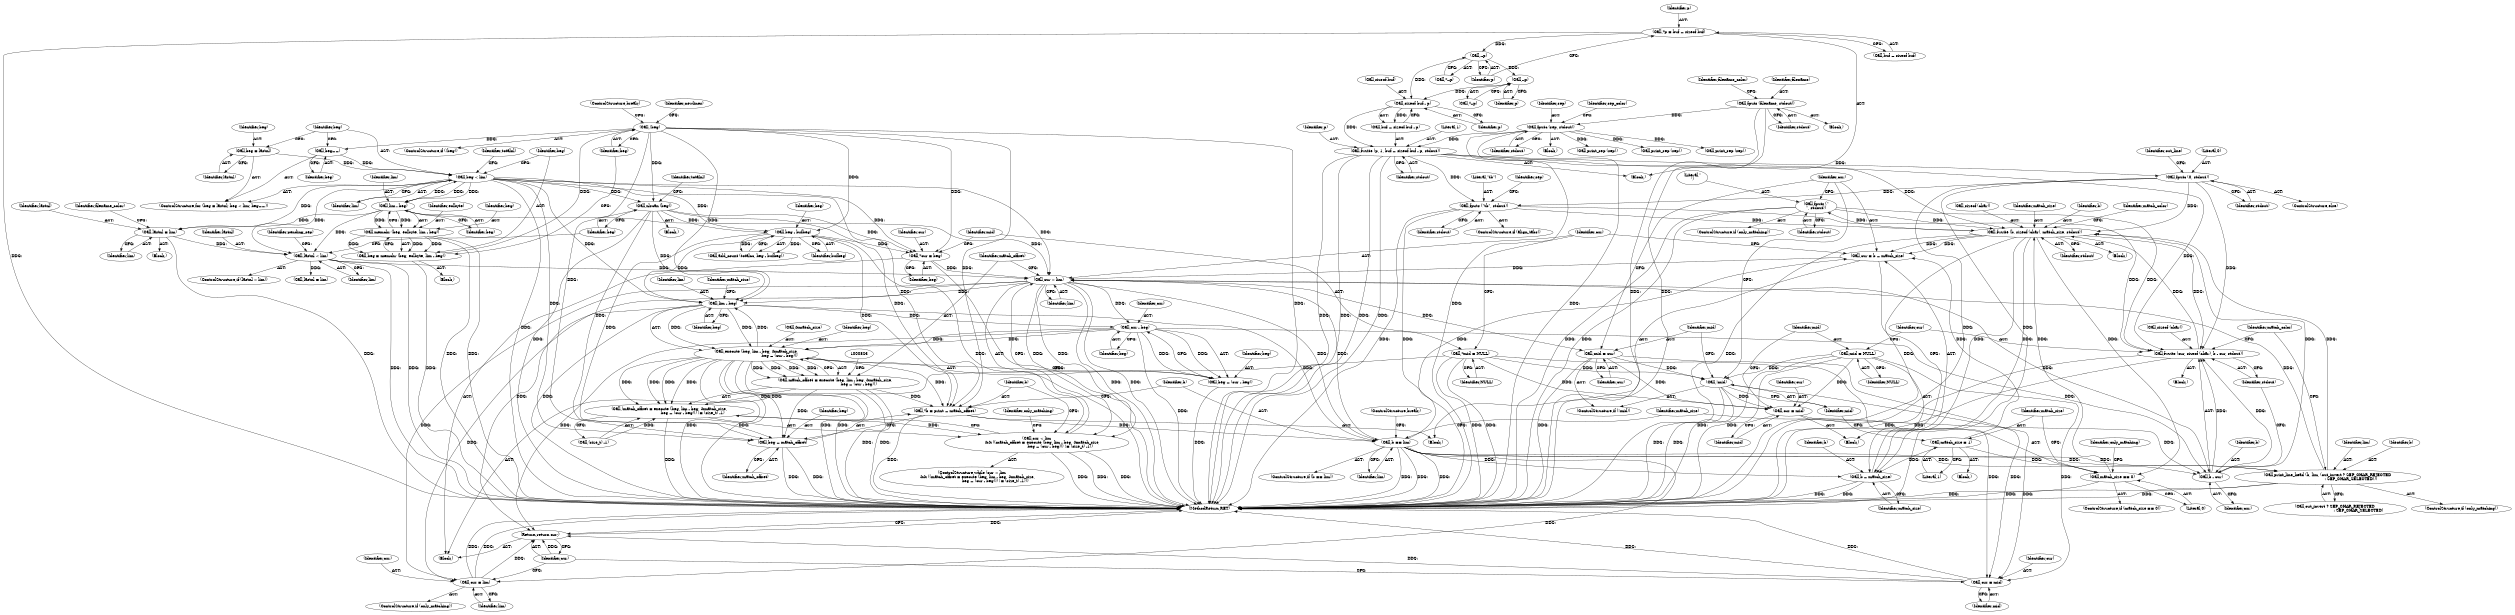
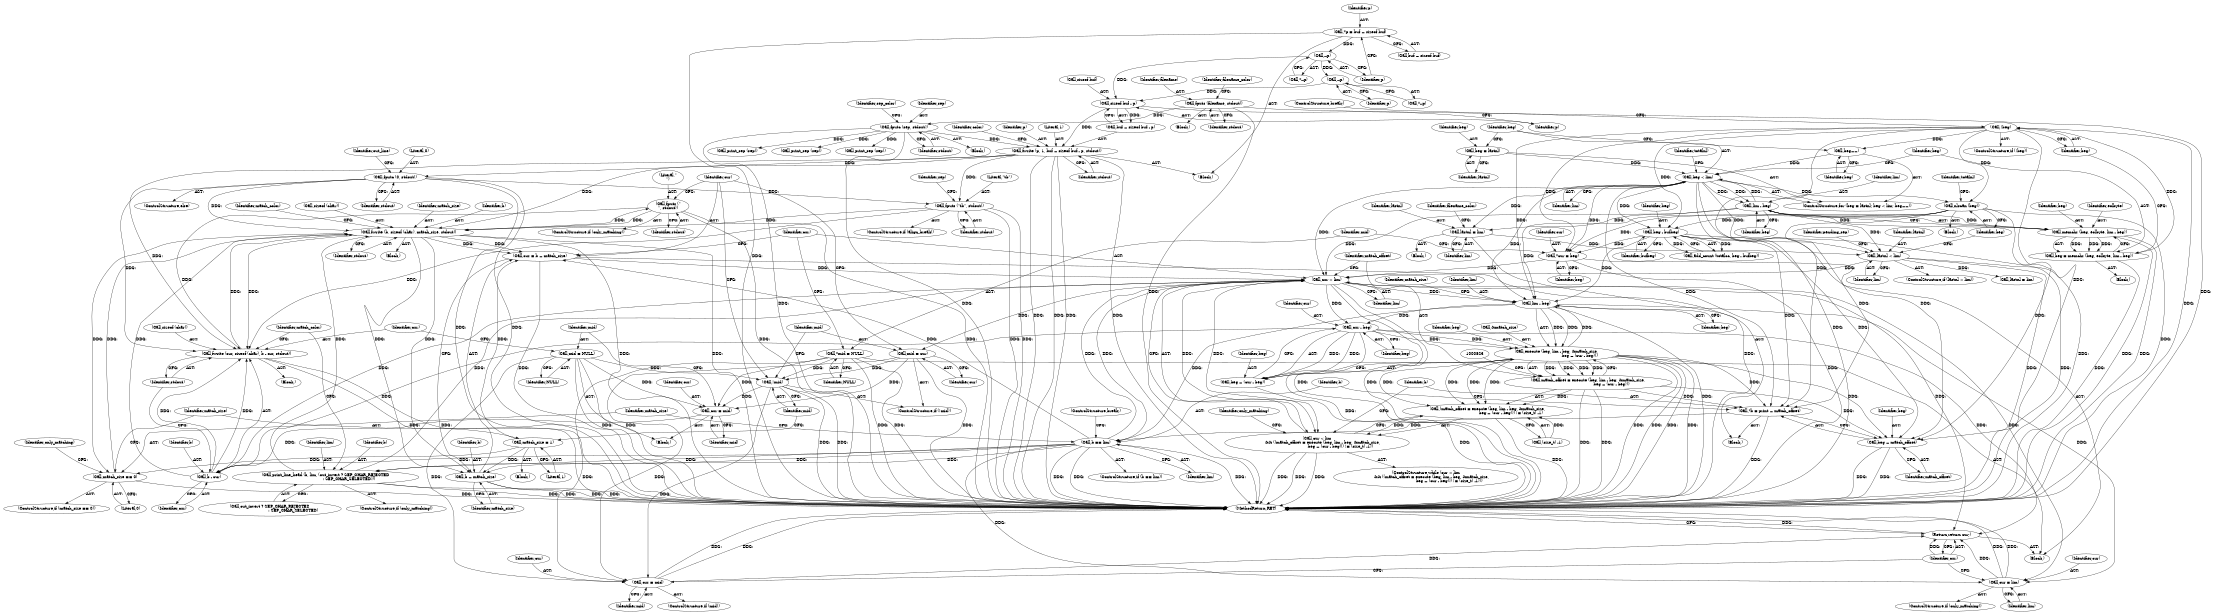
node "(Identifier,newlines)": removed
node "(Identifier,color)": added
node "(ControlStructure,if (align_tabs))": label "(ControlStructure,if (align_tabs))" -> "(ControlStructure,if (align_break))"
edge "(Call,cur = b + match_size)" -> "(MethodReturn,RET)": added, label "DDG:"
node "(ControlStructure,if (mid))": added
